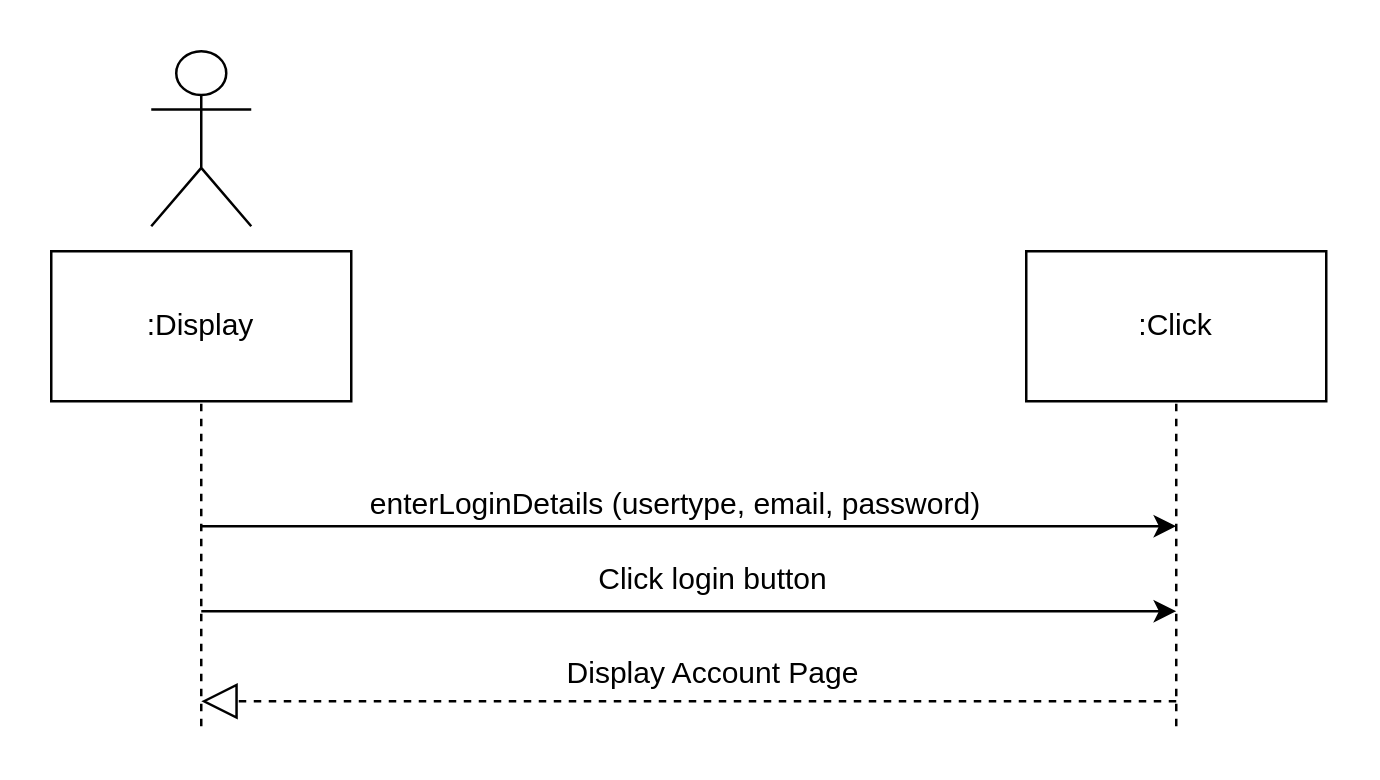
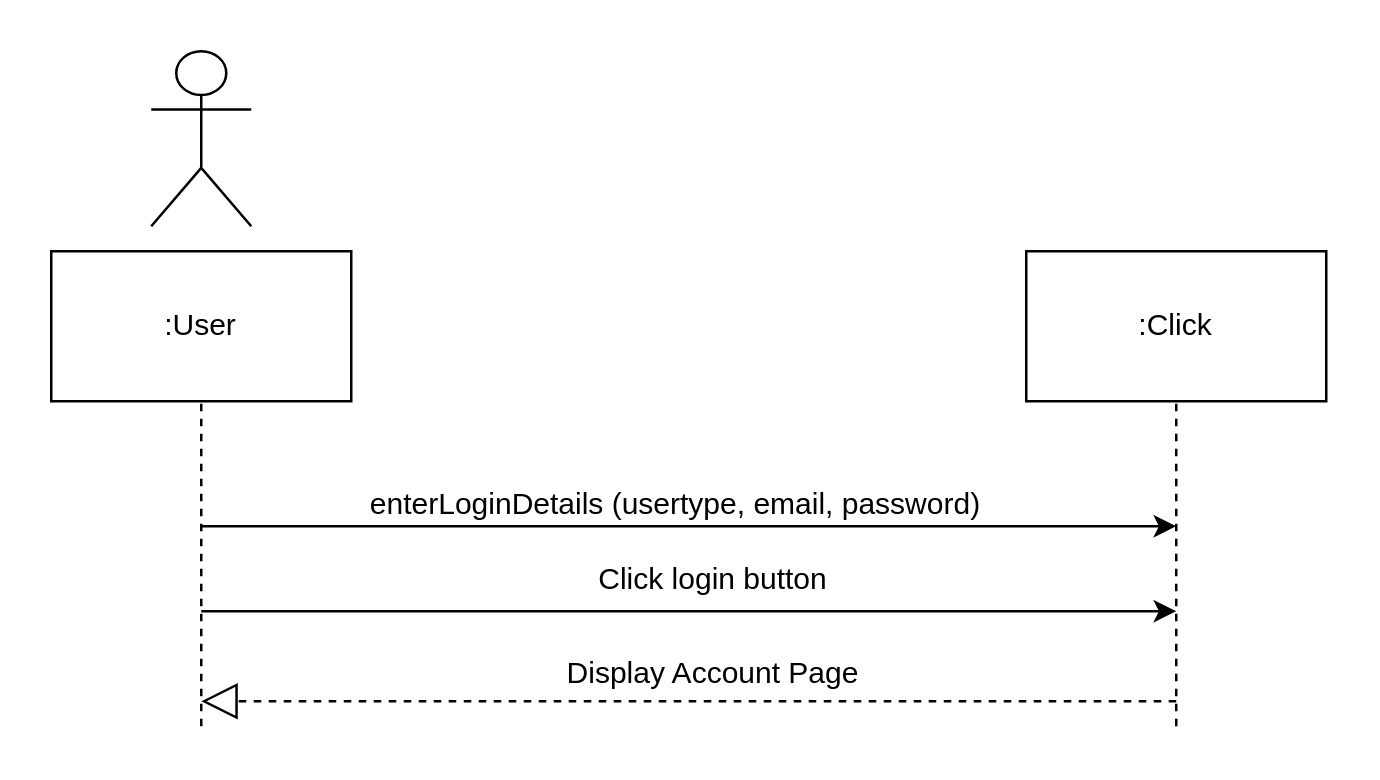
node ":Display": label ":Display" -> ":User"
